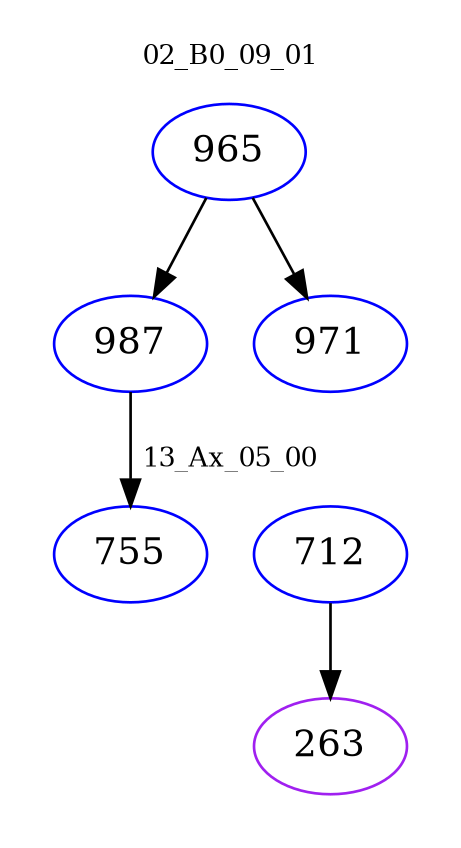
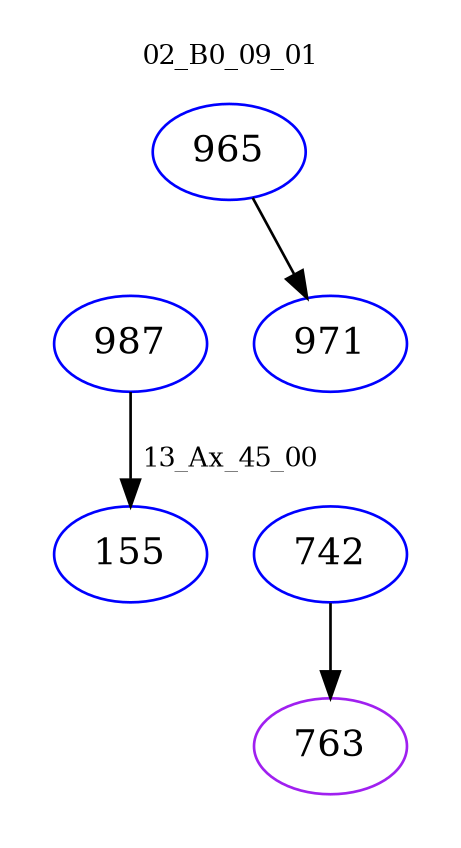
edge "965" -> "987": removed
cluster "13_Ax_05_00": label "13_Ax_05_00" -> "13_Ax_45_00"
node "755": label "755" -> "155"
node "712": label "712" -> "742"
node "263": label "263" -> "763"
